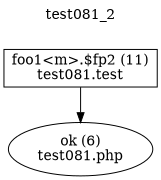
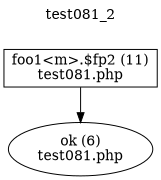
node "foo1<m>.$fp2 (11) test081.test": label "foo1<m>.$fp2 (11) test081.test" -> "foo1<m>.$fp2 (11) test081.php"
